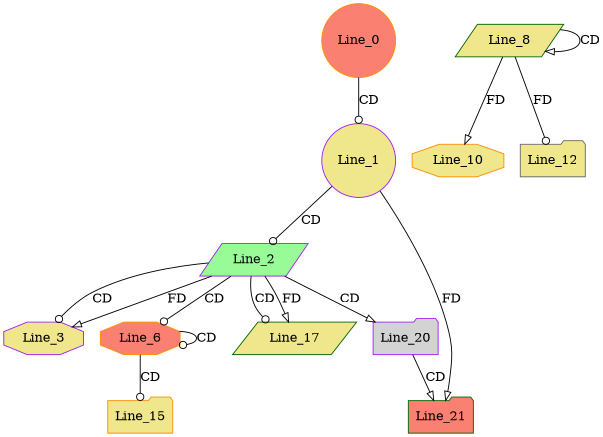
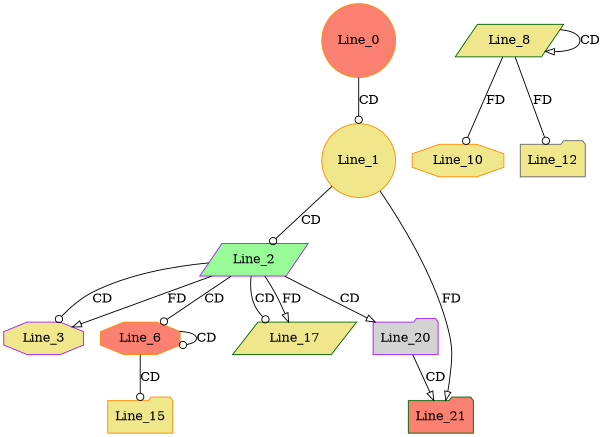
edge "Line_8" -> "Line_10": arrowhead onormal -> odot
node "Line_1": color purple -> darkorange
